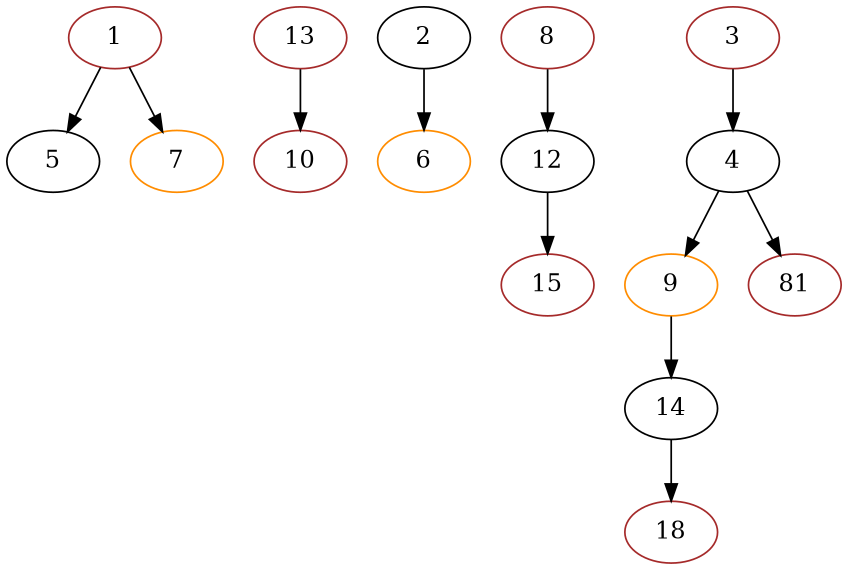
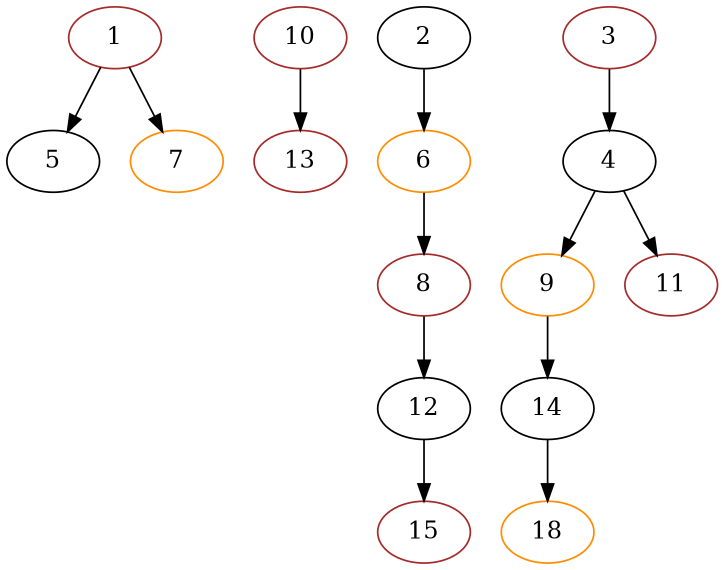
edge "13" -> "10": reversed
edge "6" -> "8": added
node "81": label "81" -> "11"
node "18": color brown -> darkorange
